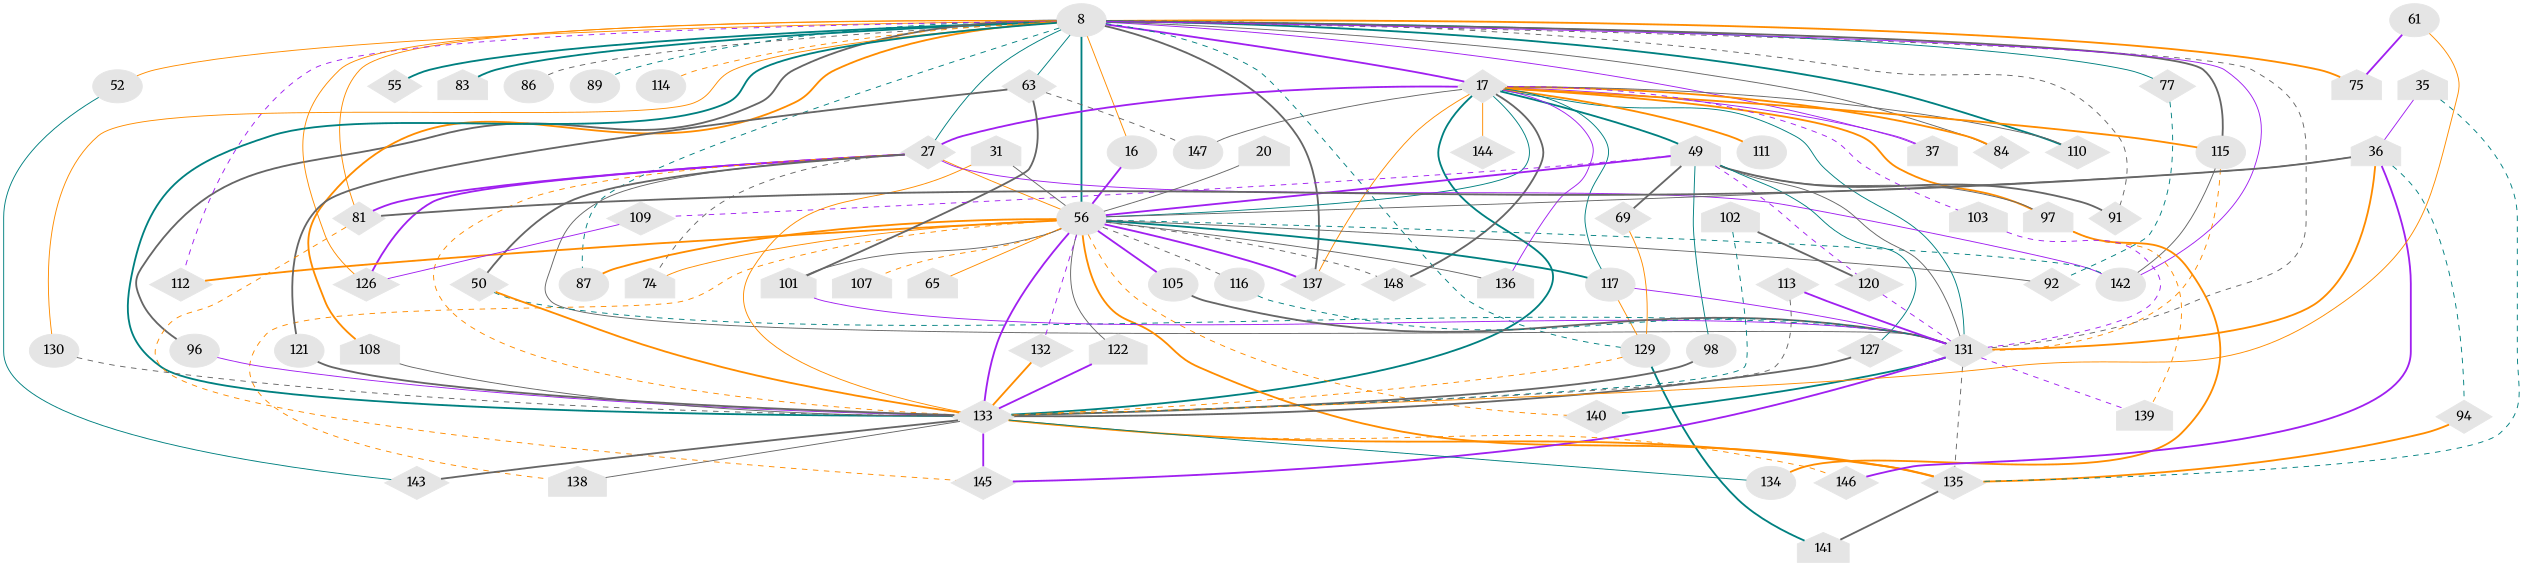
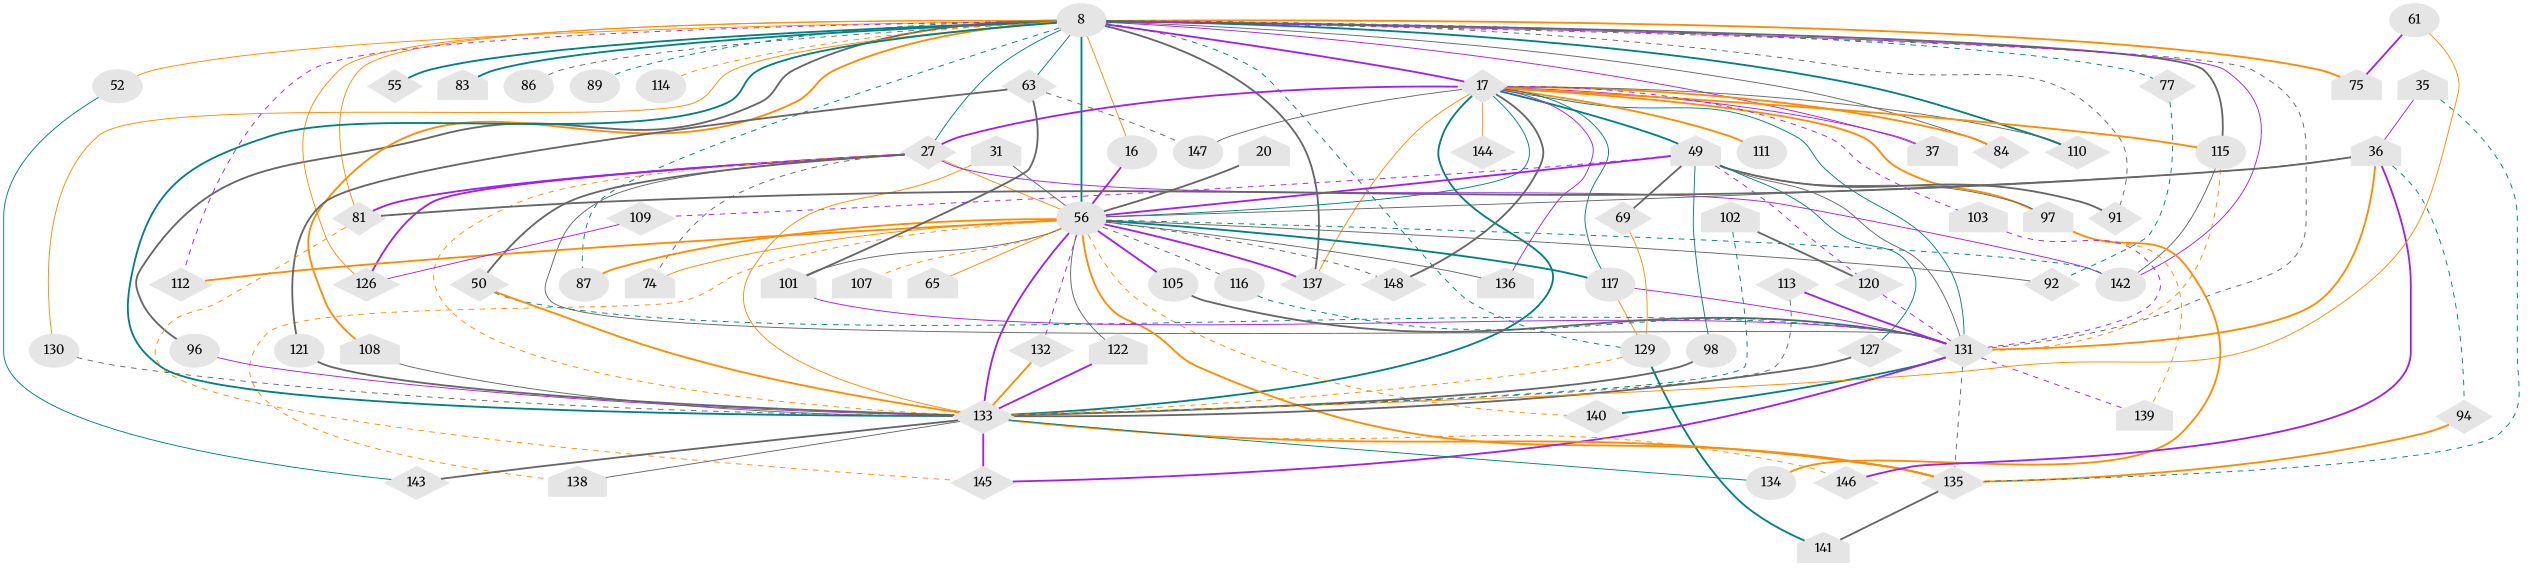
edge "8" -- "77": style solid -> dashed
edge "20" -- "56": style solid -> bold
